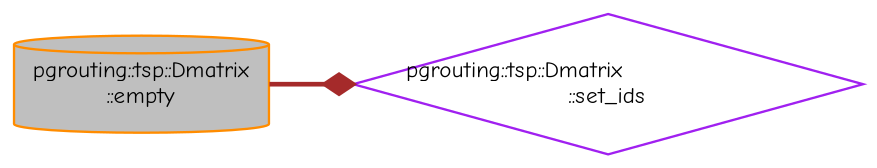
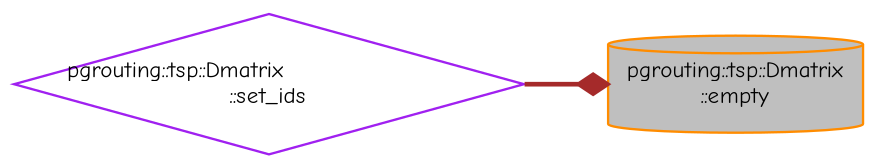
edge "pgrouting::tsp::Dmatrix ::empty" -> "pgrouting::tsp::Dmatrix ::set_ids": reversed
